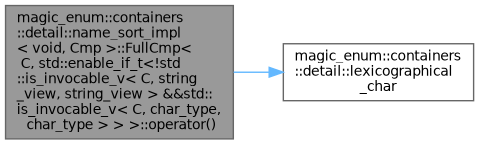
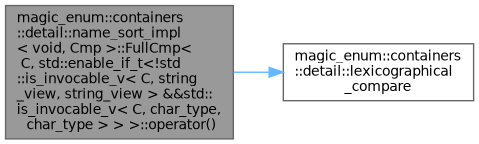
node "magic_enum::containers ::detail::lexicographical _char": label "magic_enum::containers ::detail::lexicographical _char" -> "magic_enum::containers ::detail::lexicographical _compare"
